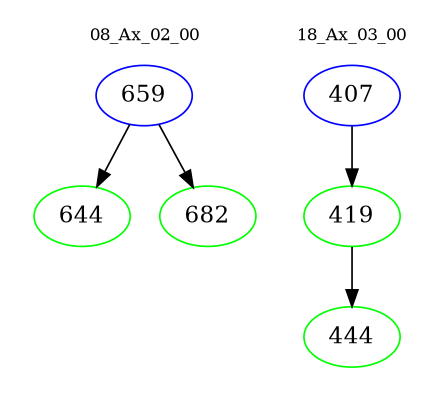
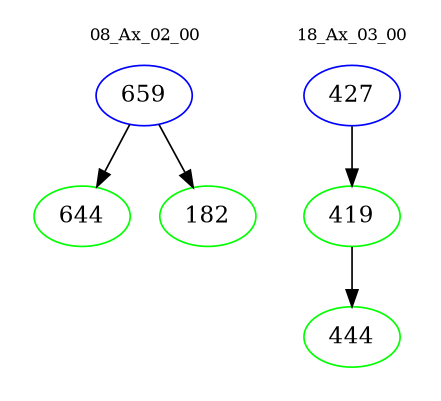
node "407": label "407" -> "427"
node "682": label "682" -> "182"
